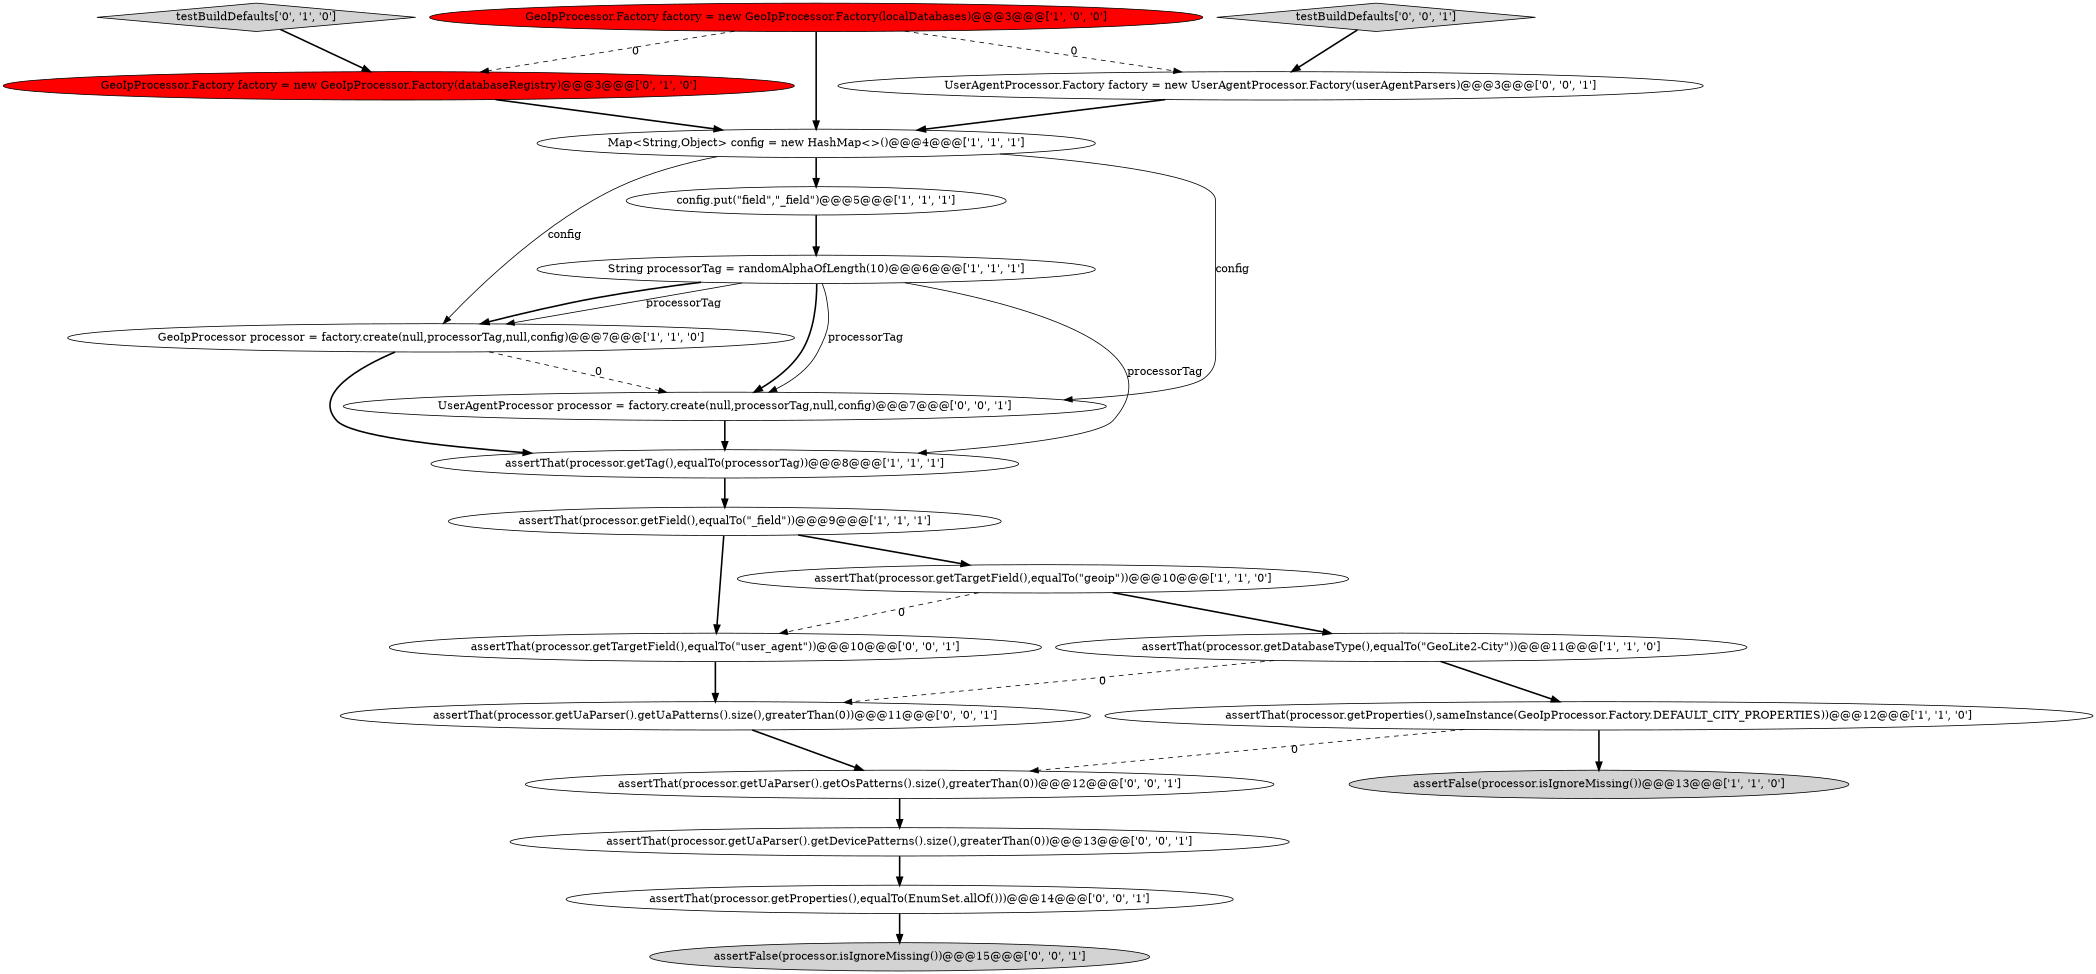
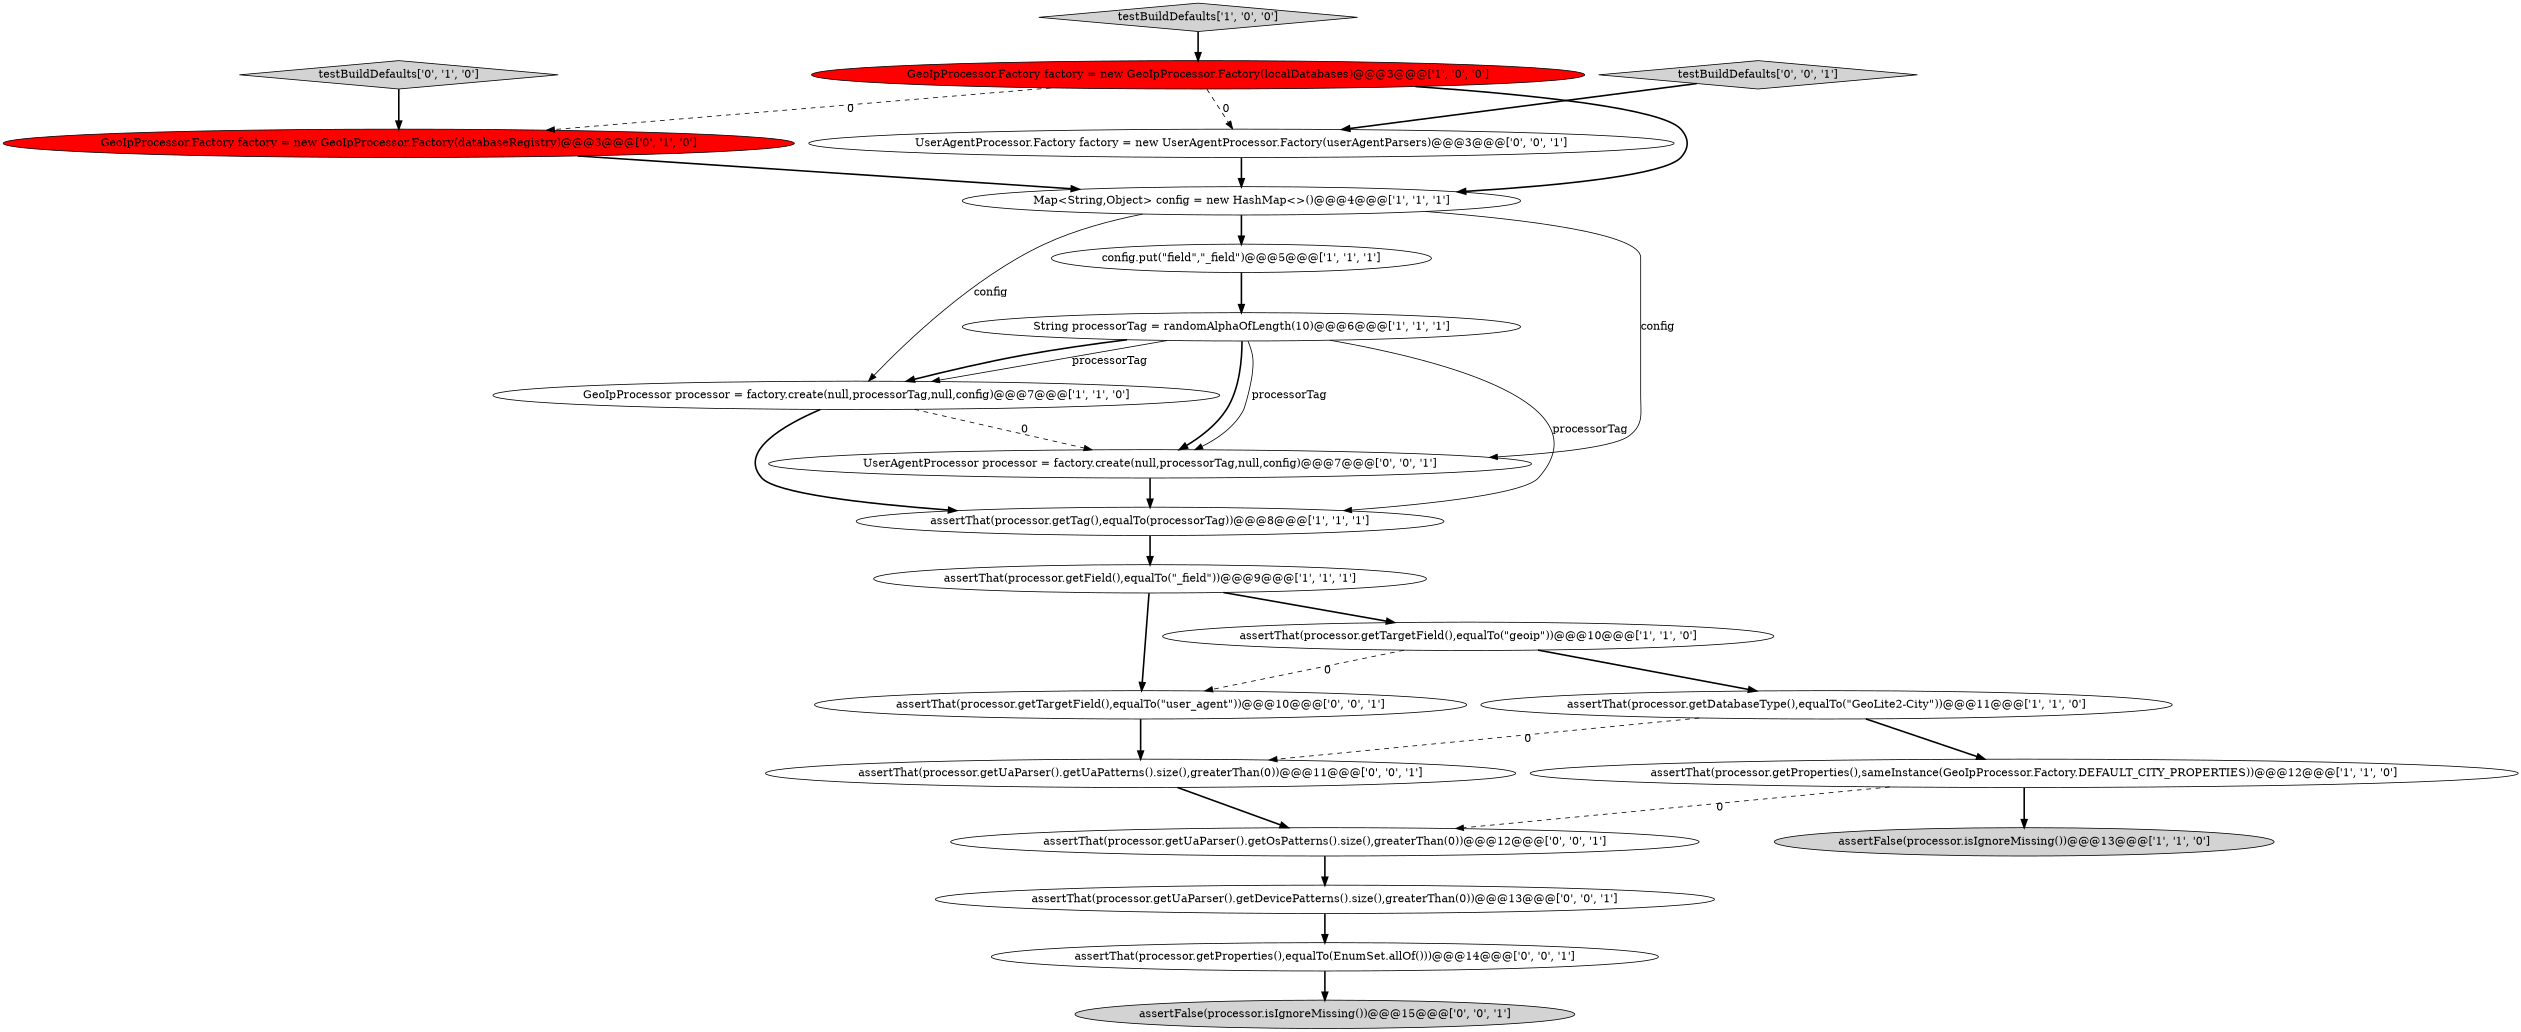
node "testBuildDefaults['1', '0', '0']": added
